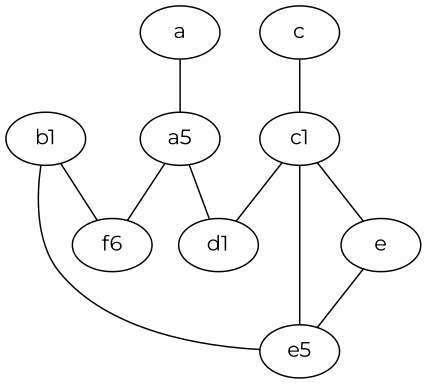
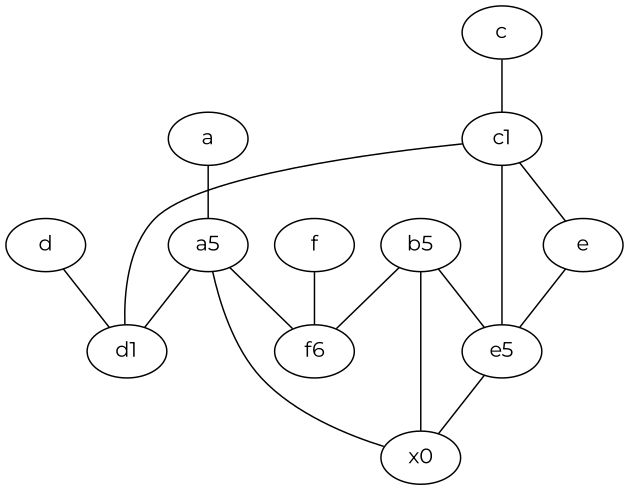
node "b1": label "b1" -> "b5"
node "d": added
node "f": added
node "x0": added
